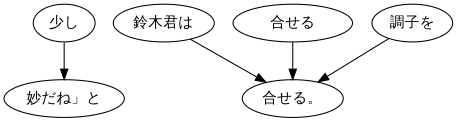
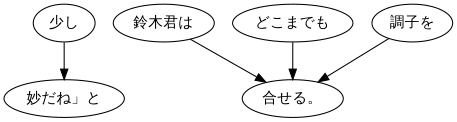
node "合せる": label "合せる" -> "どこまでも"
